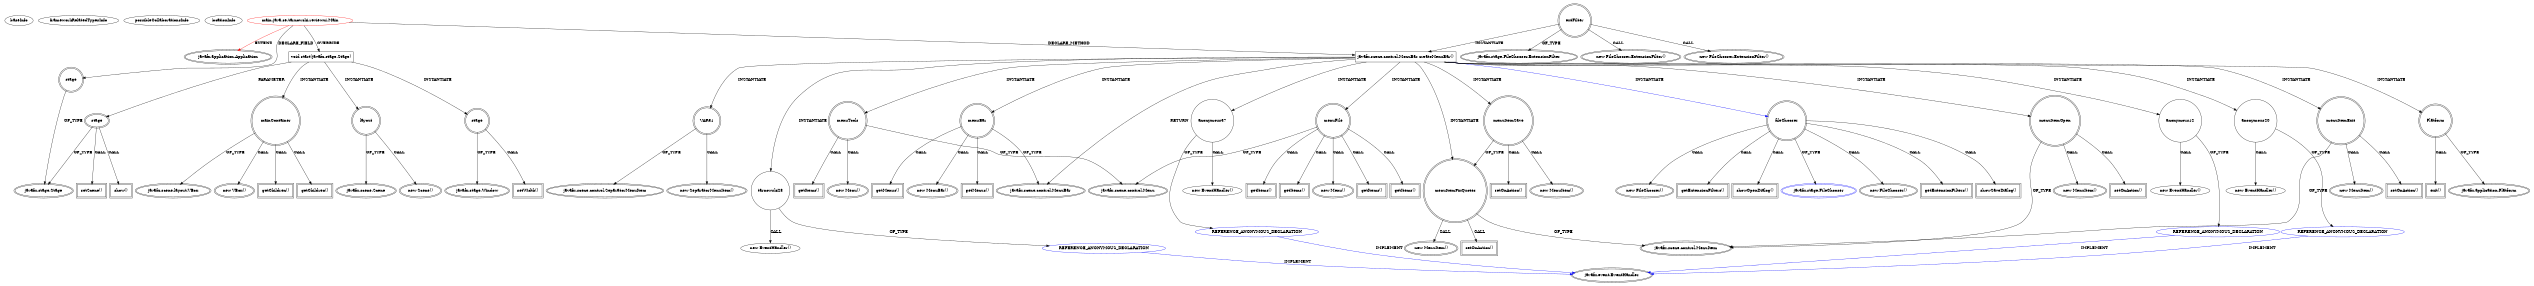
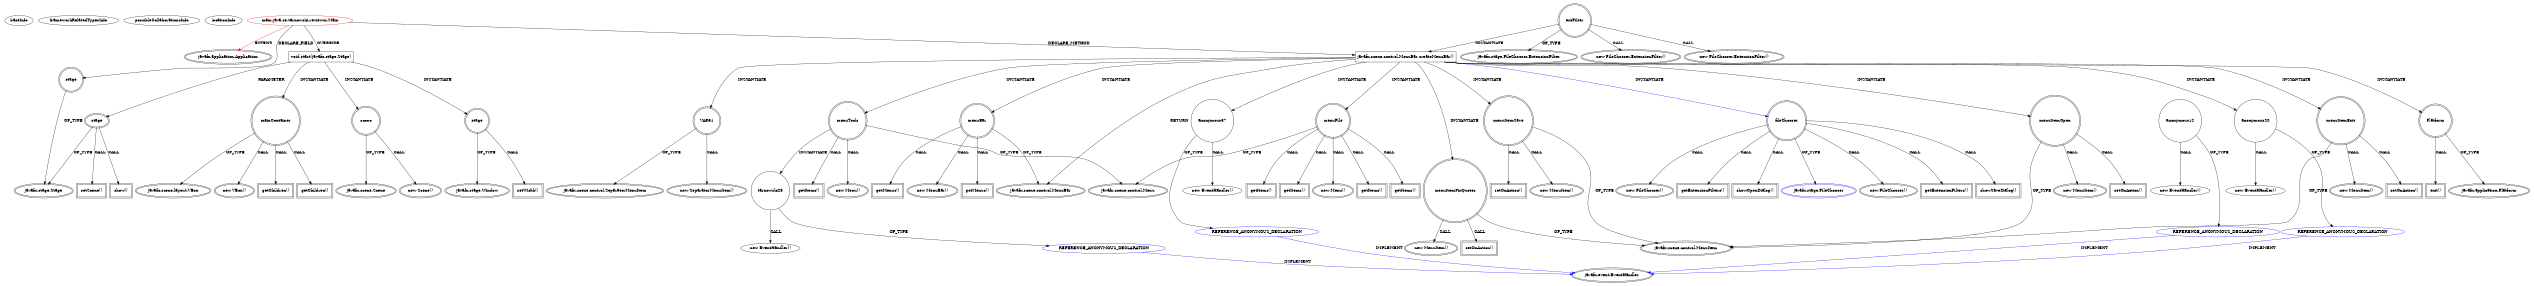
edge "javafx.scene.control.MenuBar createMenuBar()" -> "tarnowski28": now "menuTools" -> "tarnowski28"
edge "javafx.scene.control.MenuBar createMenuBar()" -> "anonymous12": removed, label "INSTANTIATE"
node "layout": label "layout" -> "scene"
edge "menuItemSave" -> "menuItemFixQuotes": now "menuItemSave" -> "javafx.scene.control.MenuItem"
